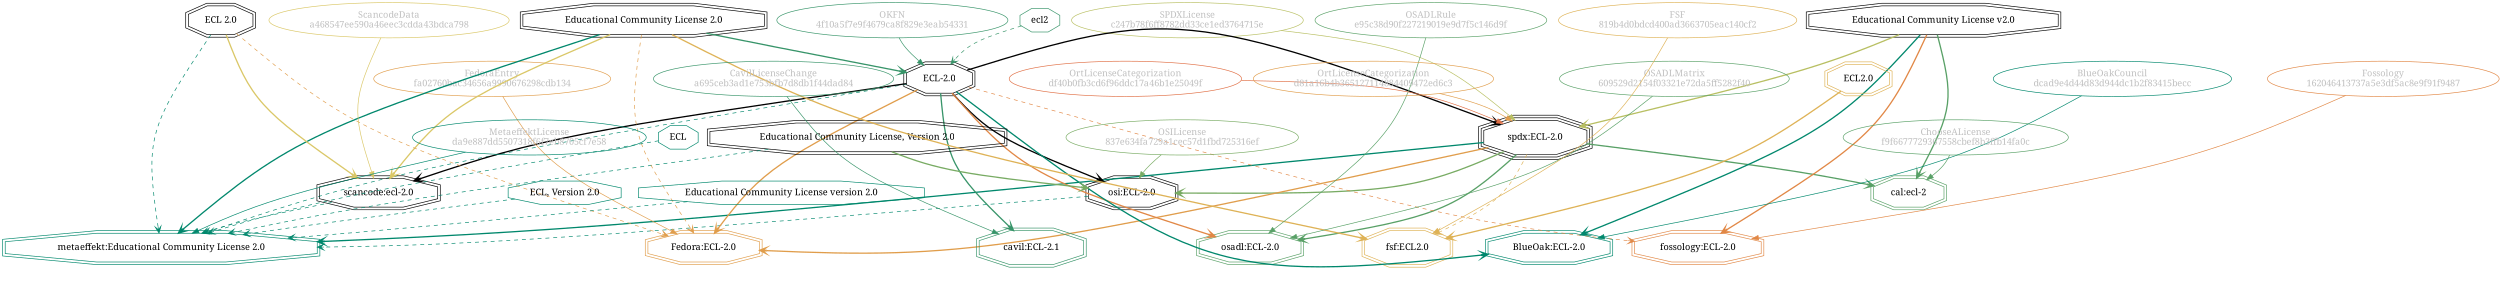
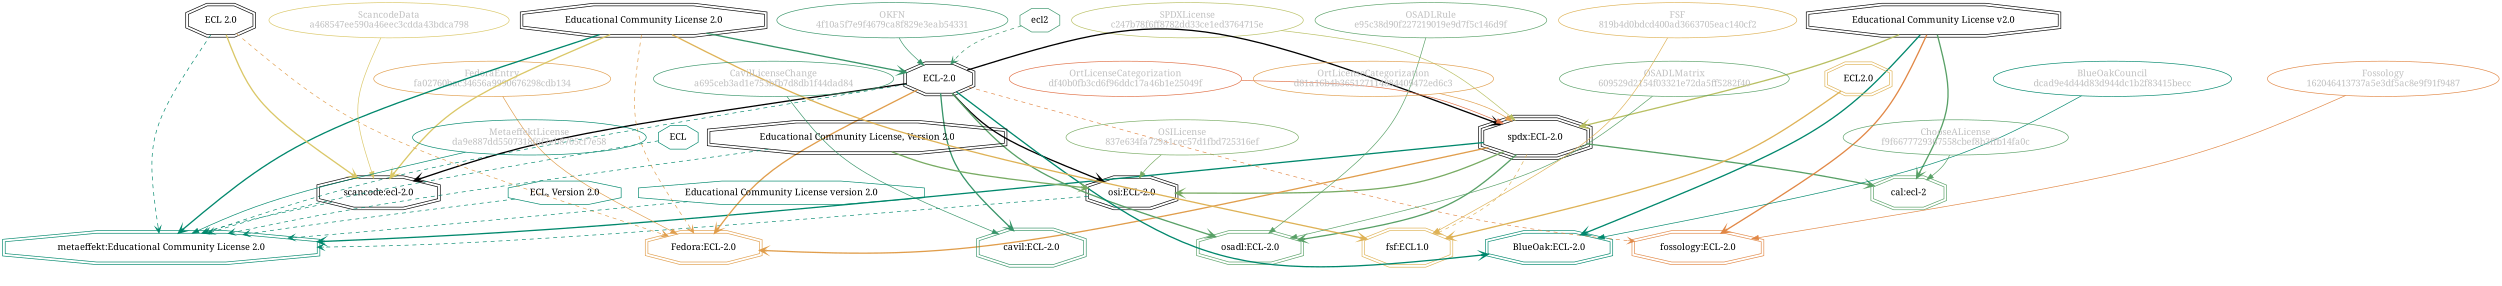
edge "ECL-2.0" -> "osadl:ECL-2.0": color #e18745 -> #58a066
node "cavil:ECL-2.1": label "cavil:ECL-2.1" -> "cavil:ECL-2.0"
node "fsf:ECL2.0": label "fsf:ECL2.0" -> "fsf:ECL1.0"
